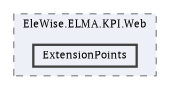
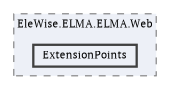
cluster "EleWise.ELMA.KPI.Web": label "EleWise.ELMA.KPI.Web" -> "EleWise.ELMA.ELMA.Web"
